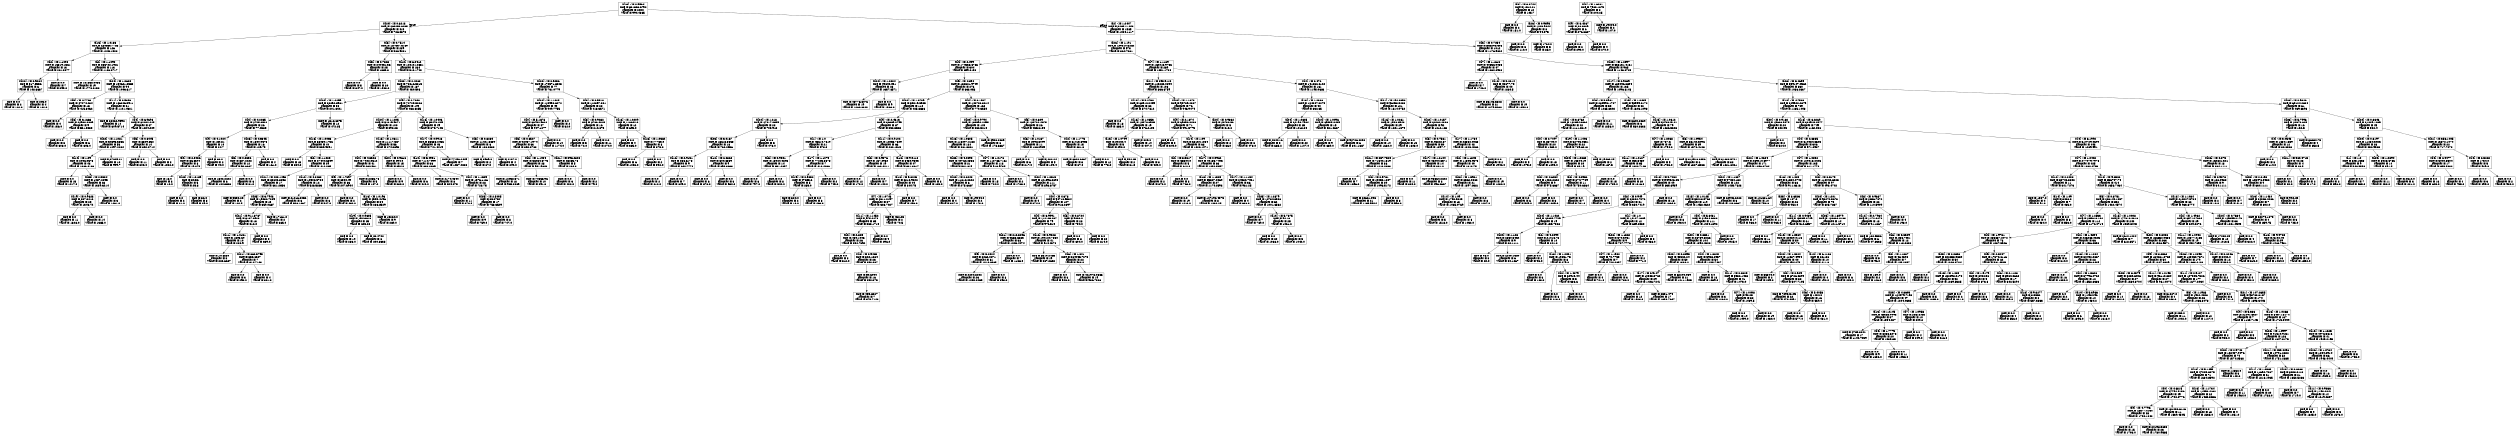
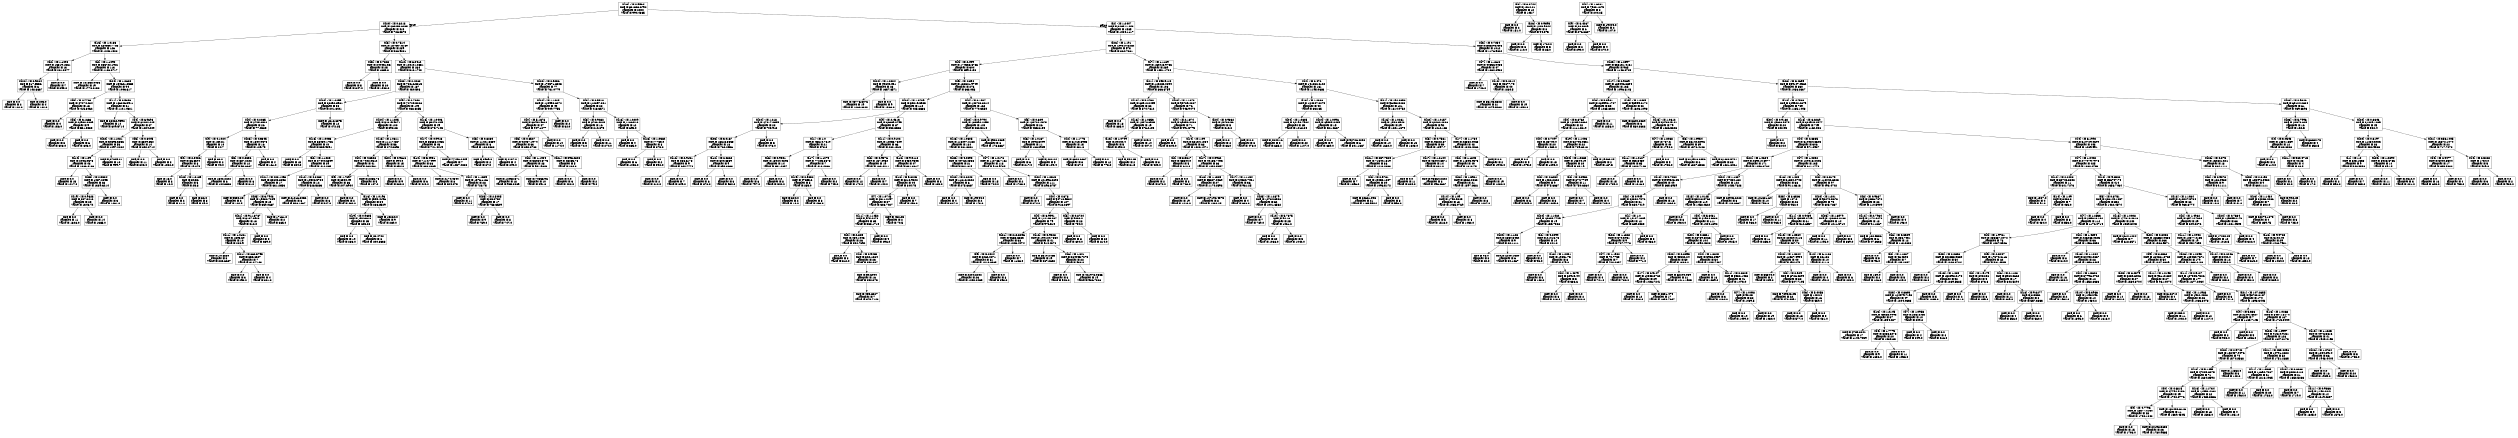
edge "X[13] <= 1.2051 mse = 19851.75 samples = 8 value = 279.0" -> "mse = 0.0 samples = 3 value = 213.0": now "X[2] <= 1.4879 mse = 22915.44 samples = 5 value = 336.6" -> "mse = 0.0 samples = 3 value = 213.0"
